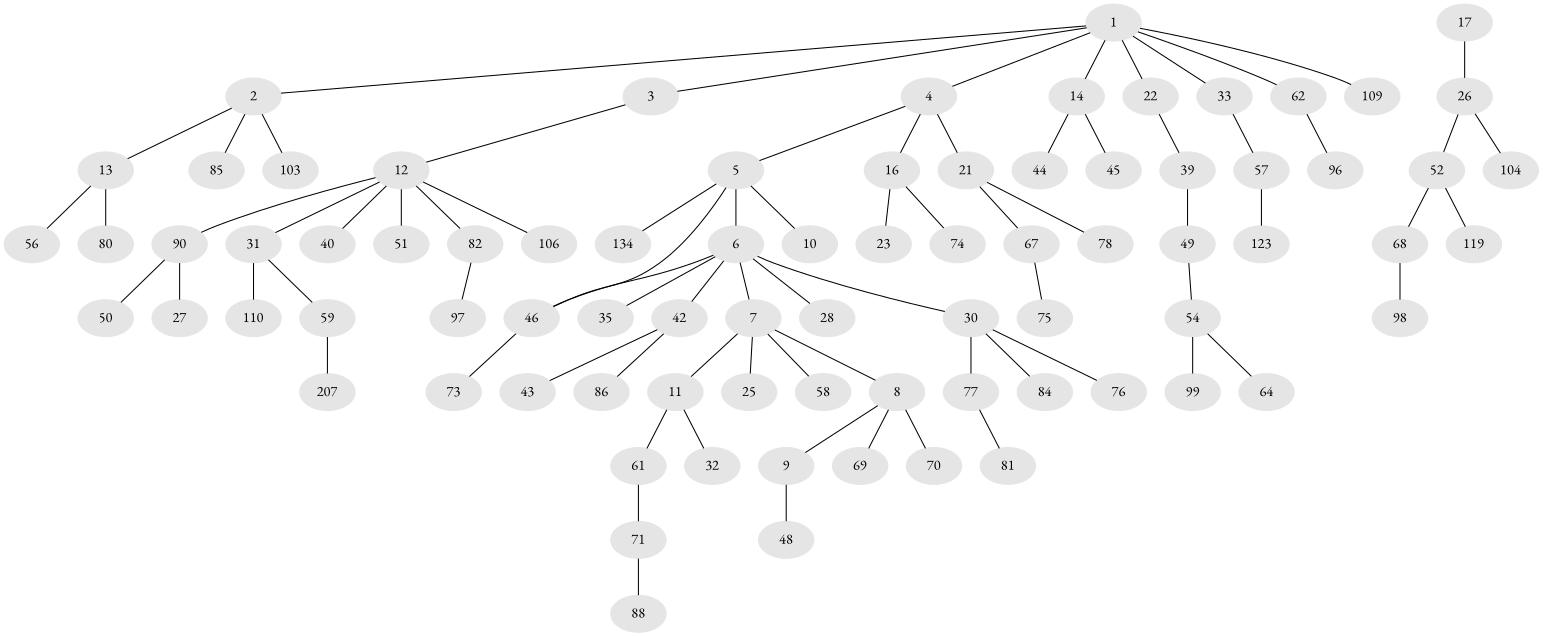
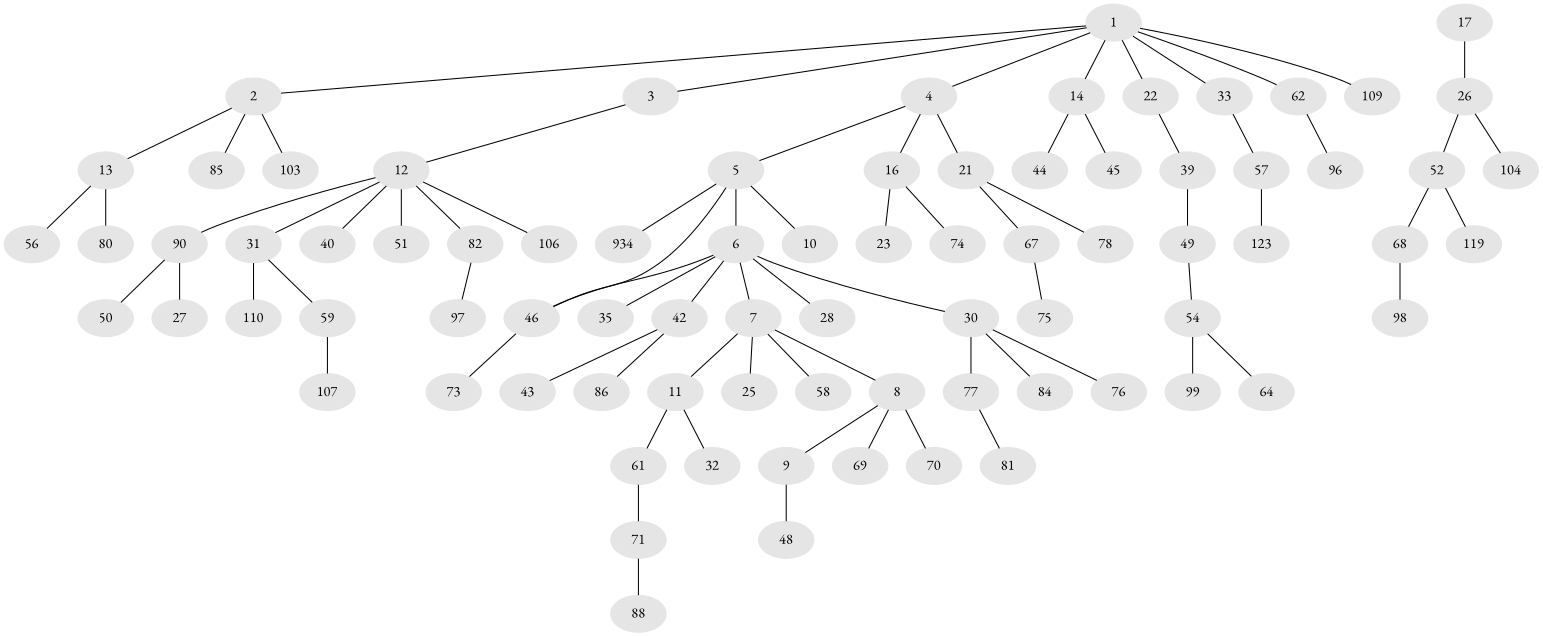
node "134": label "134" -> "934"
node "207": label "207" -> "107"
